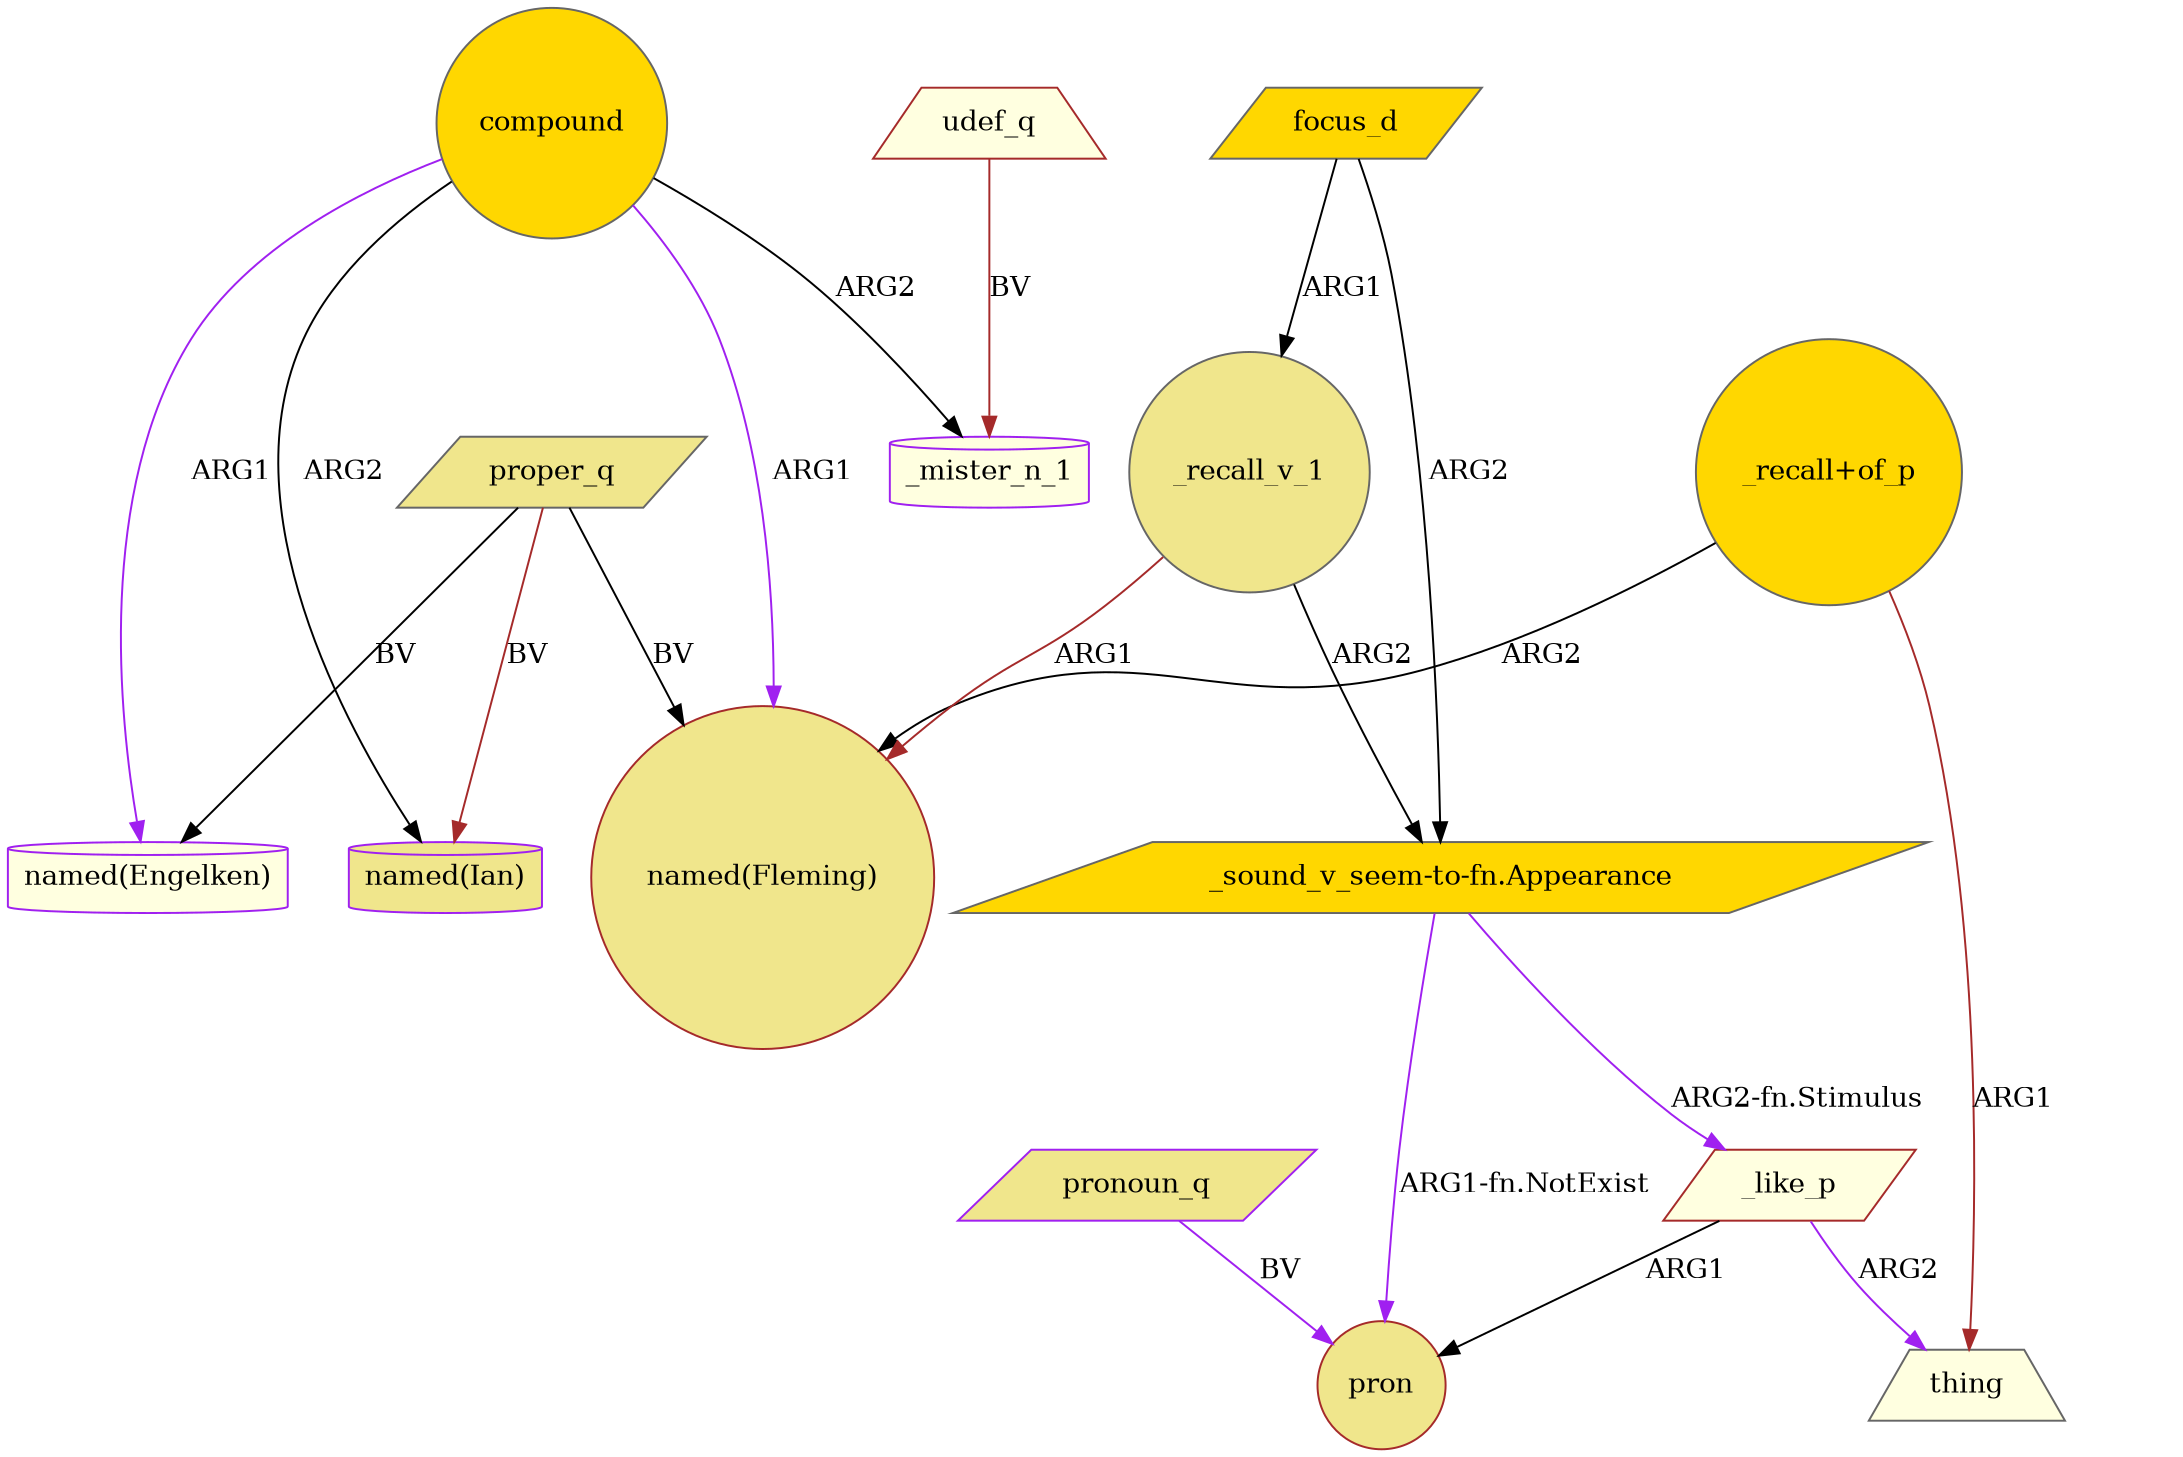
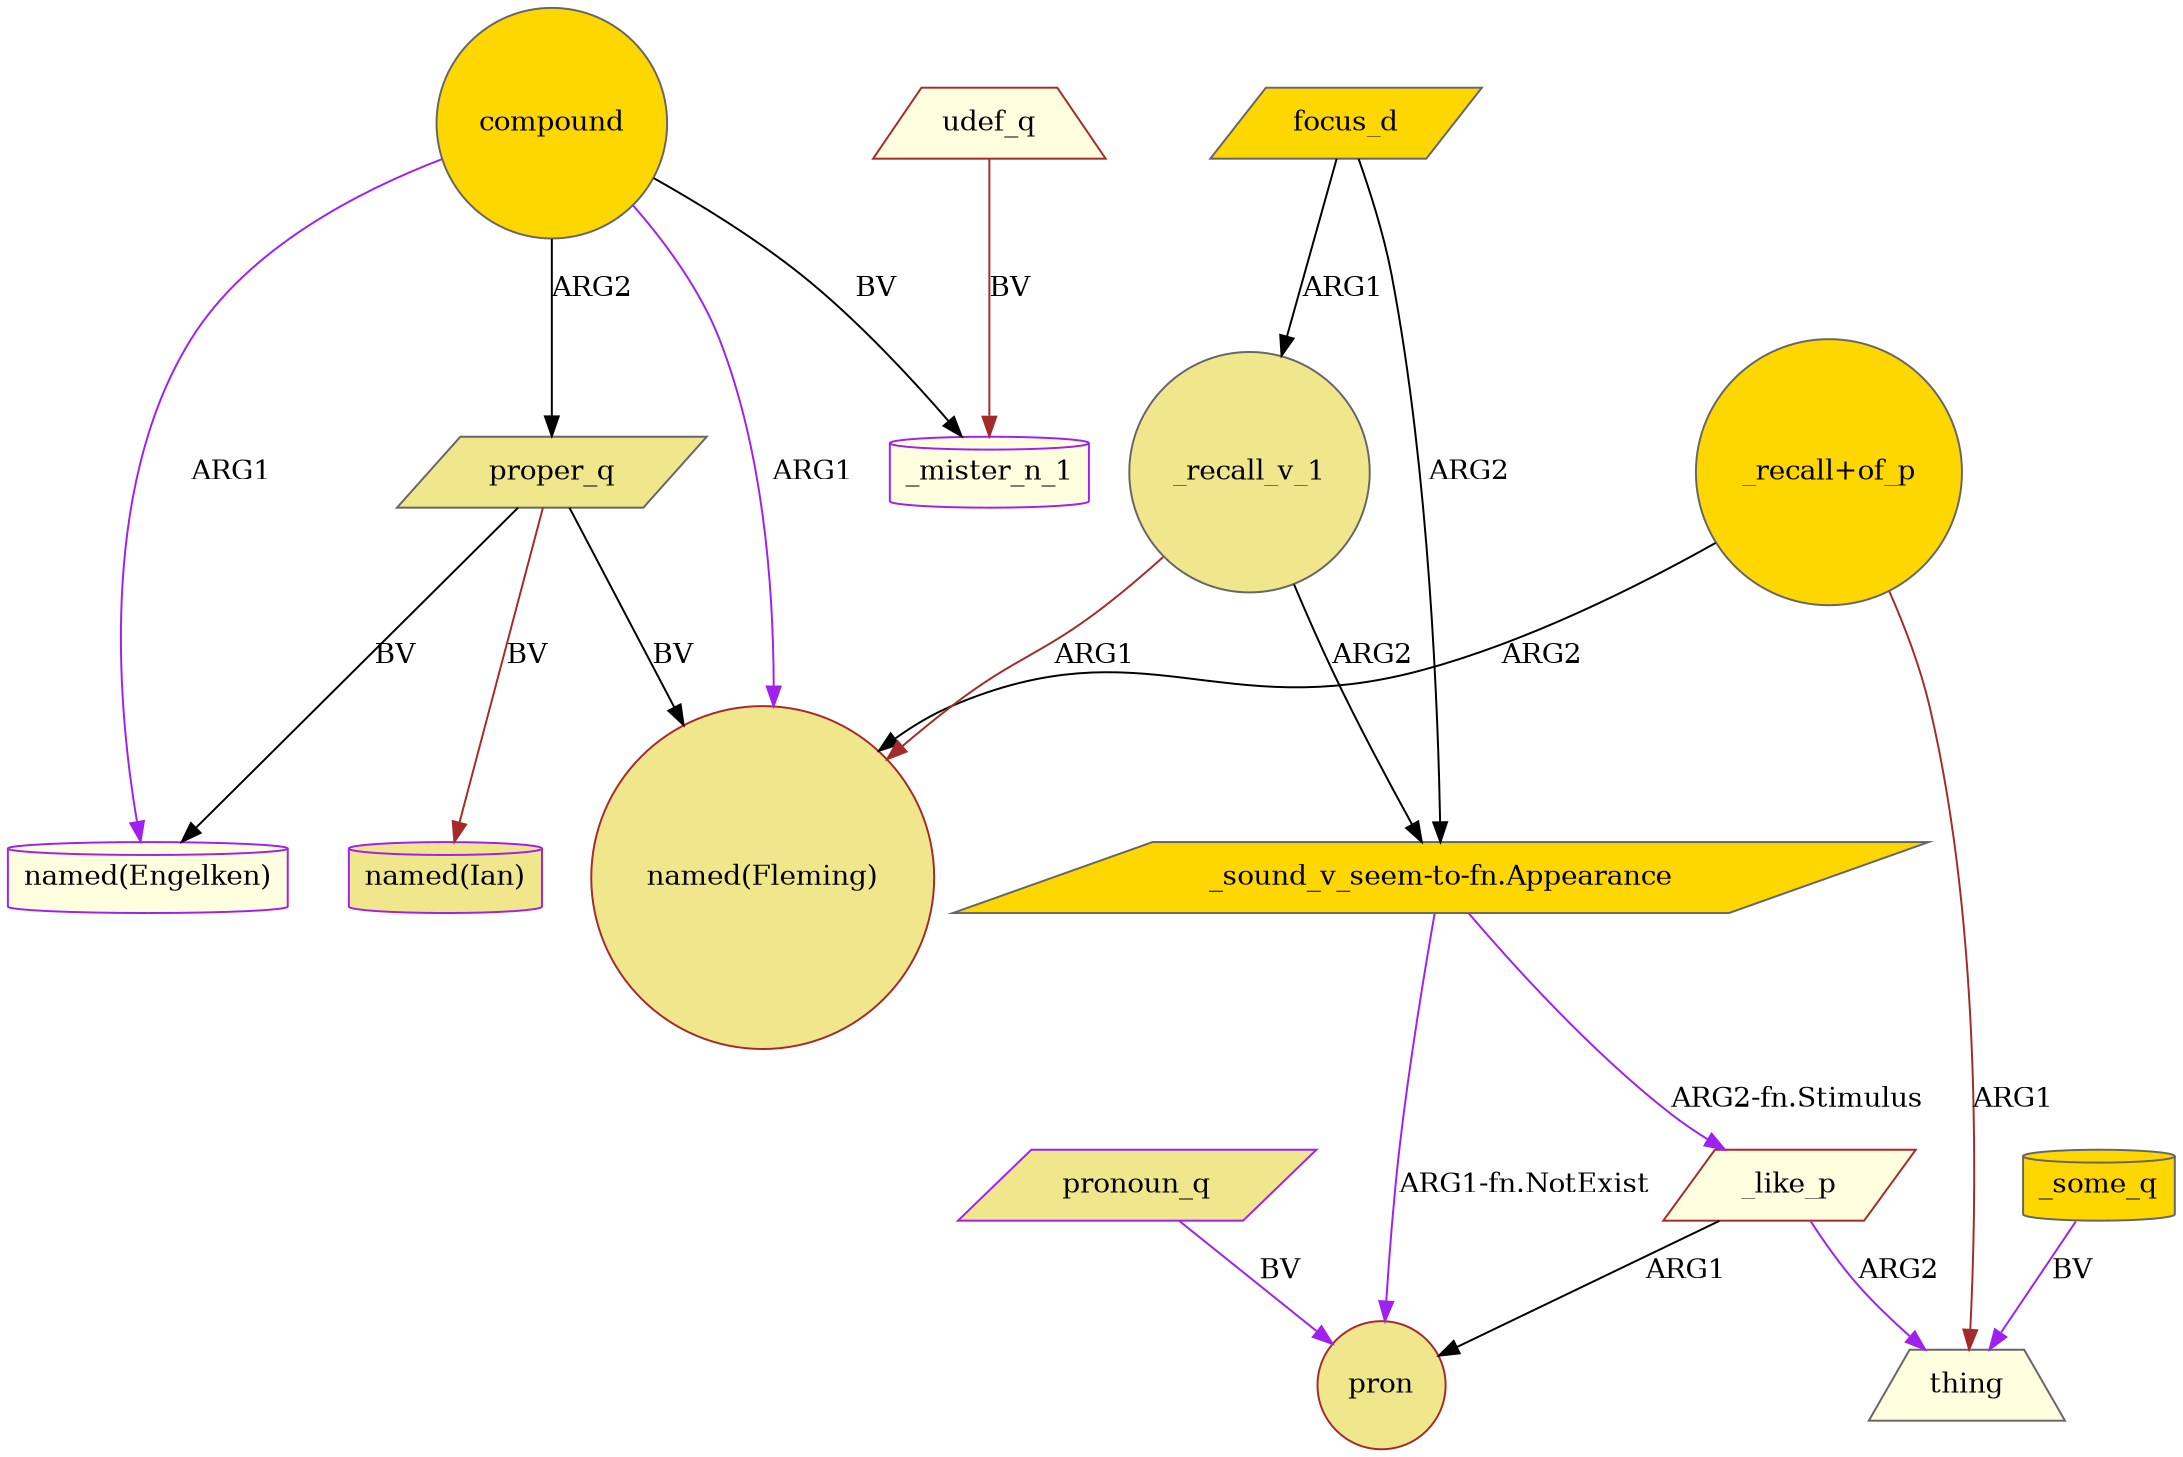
edge "compound" -> "_mister_n_1": label "ARG2" -> "BV"
edge "compound" -> "named(Ian)": now "compound" -> "proper_q"
node "_some_q": added
